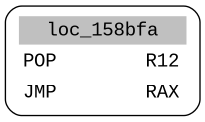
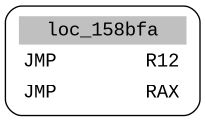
node "loc_158bfa": text "POP        R12" -> "JMP        R12"
